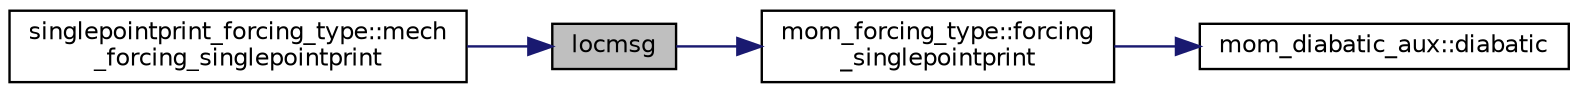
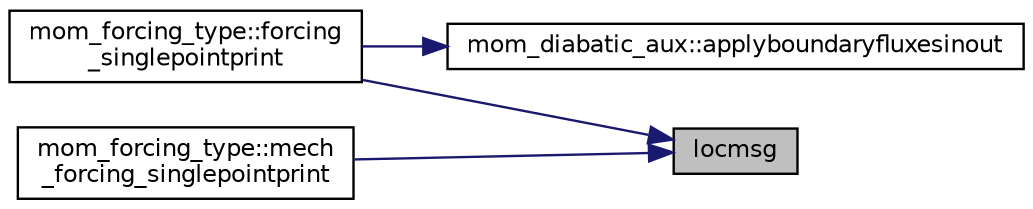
node "singlepointprint_forcing_type::mech _forcing_singlepointprint": label "singlepointprint_forcing_type::mech _forcing_singlepointprint" -> "mom_forcing_type::mech _forcing_singlepointprint"
edge "locmsg" -> "mom_forcing_type::forcing _singlepointprint": reversed
node "mom_diabatic_aux::diabatic": label "mom_diabatic_aux::diabatic" -> "mom_diabatic_aux::applyboundaryfluxesinout"
